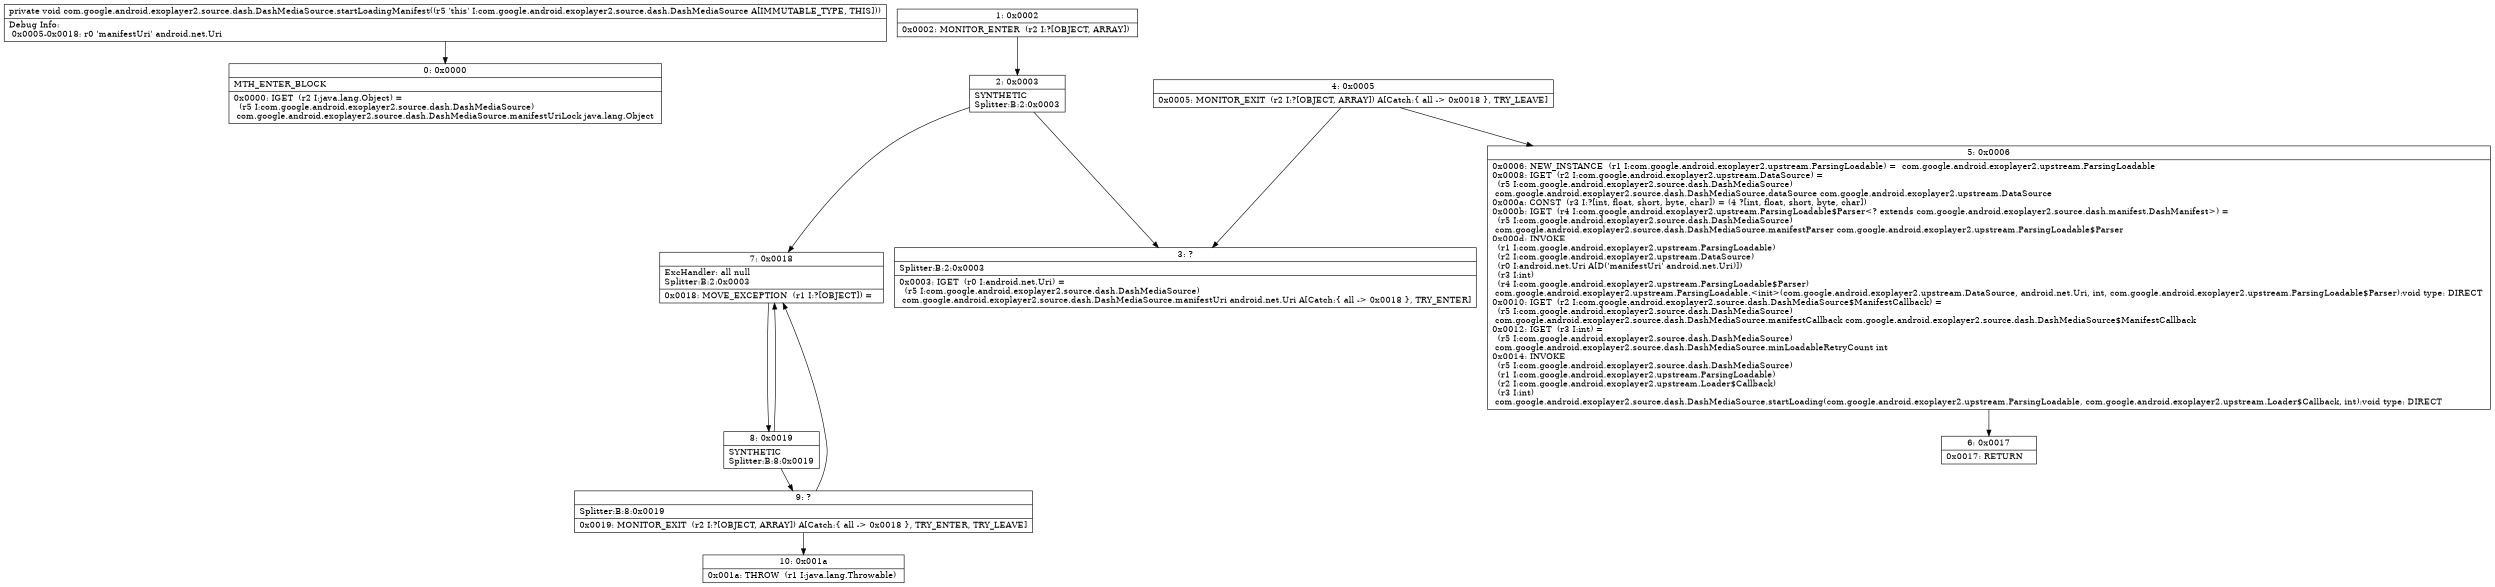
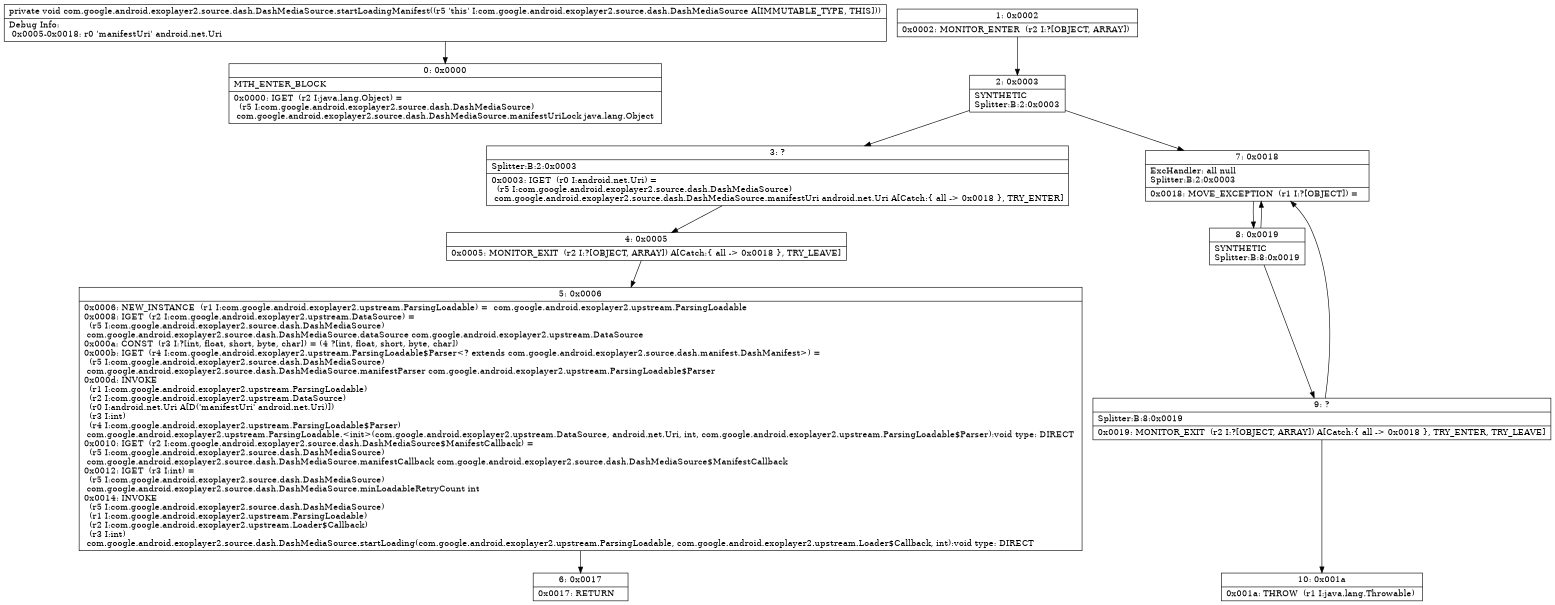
edge "4: 0x0005" -> "3: ?": reversed
